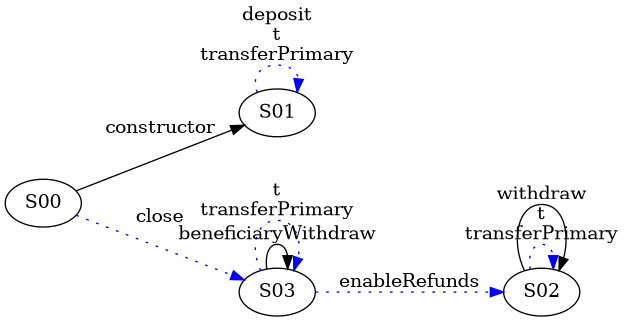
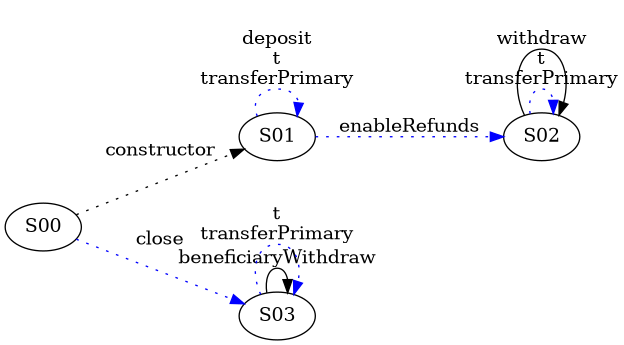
edge "S00" -> "S01": style solid -> dotted
edge "S03" -> "S02": now "S01" -> "S02"
